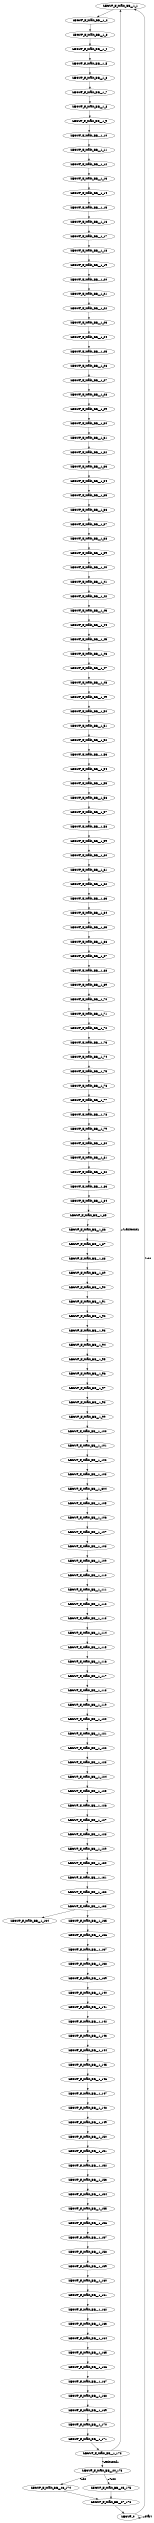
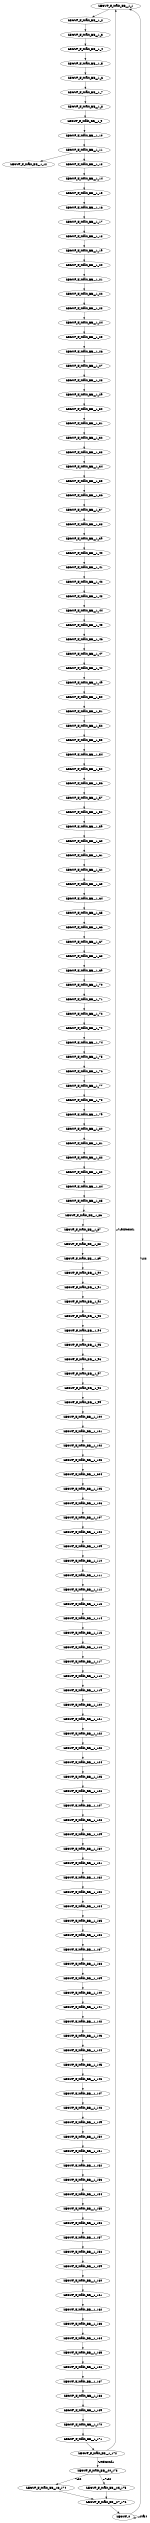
edge "LEGUP_F_main_BB__1_12" -> "LEGUP_F_main_BB__1_13": now "LEGUP_F_main_BB__1_11" -> "LEGUP_F_main_BB__1_13"
edge "LEGUP_F_main_BB__1_133" -> "LEGUP_F_main_BB__1_135": now "LEGUP_F_main_BB__1_134" -> "LEGUP_F_main_BB__1_135"
